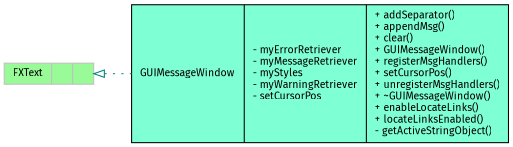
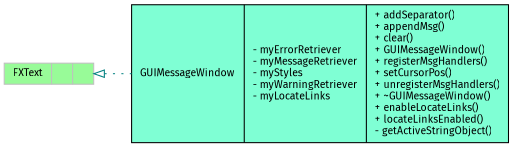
node "GUIMessageWindow": text "- setCursorPos" -> "- myLocateLinks"
